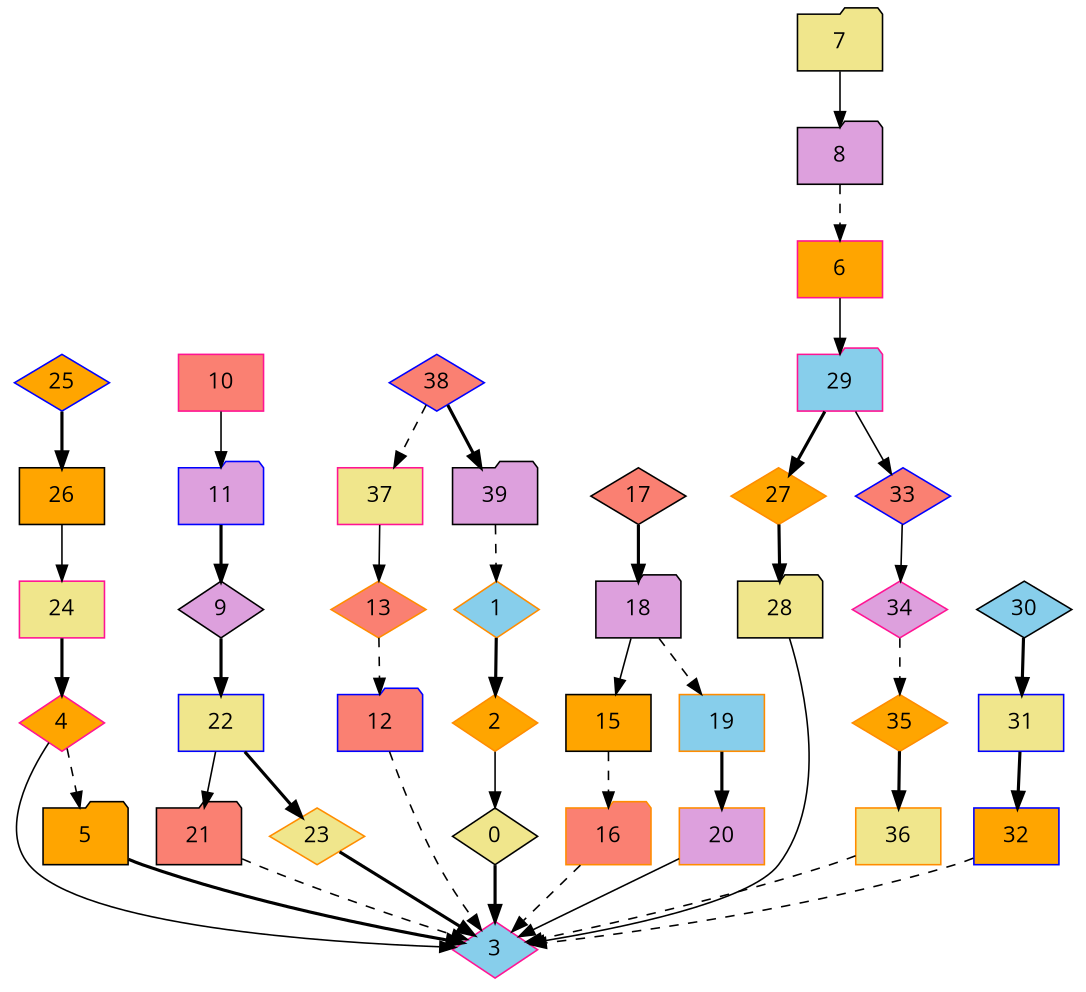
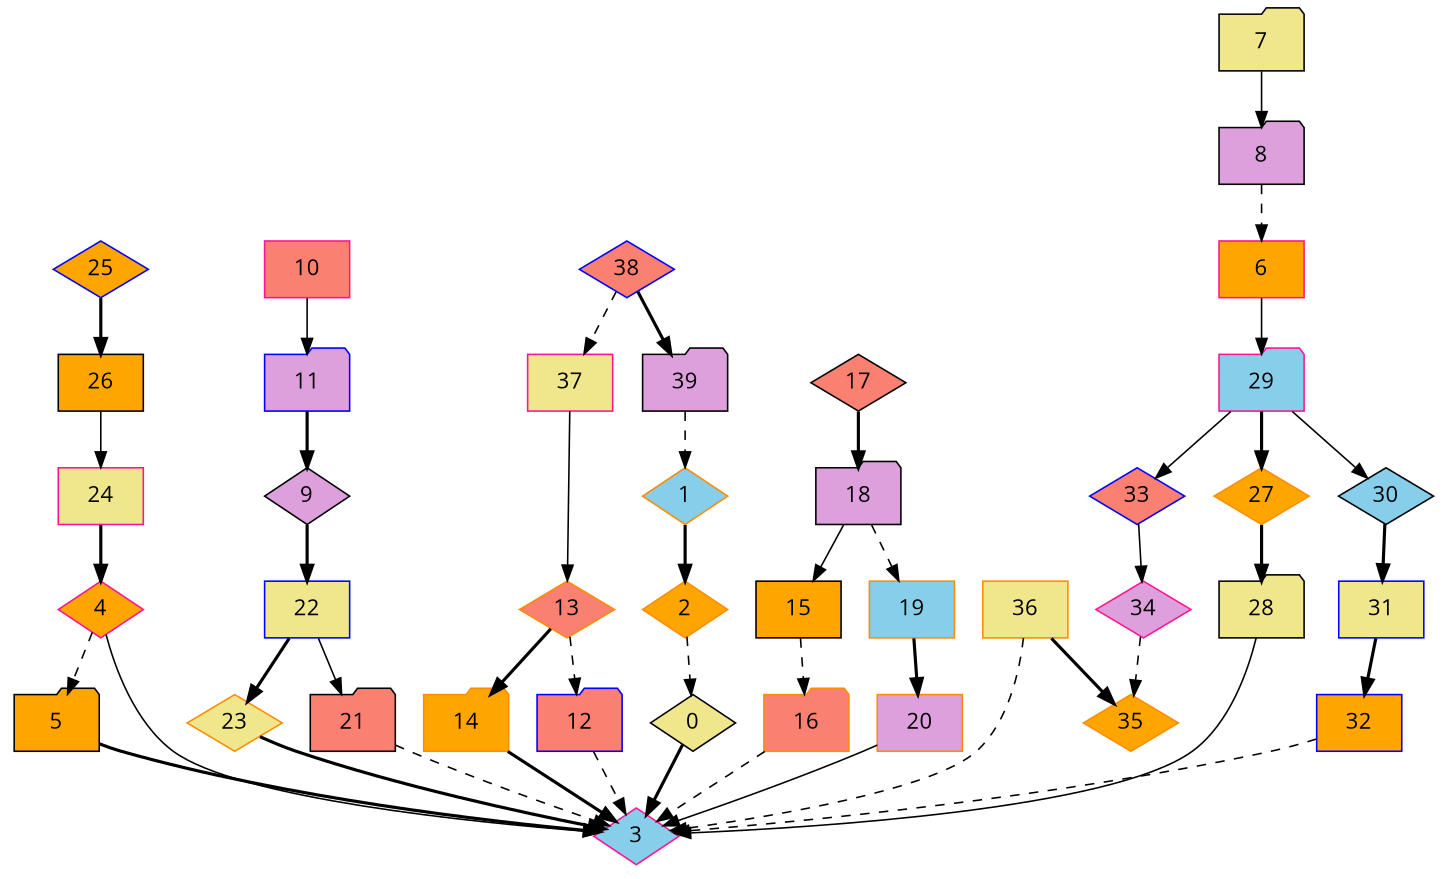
edge "29" -> "30": added
node "14": added
edge "35" -> "36": reversed
edge "2" -> "0": style solid -> dashed
